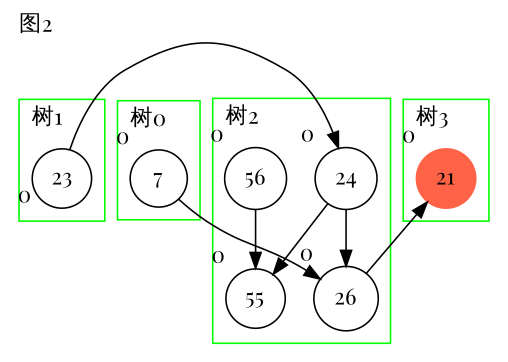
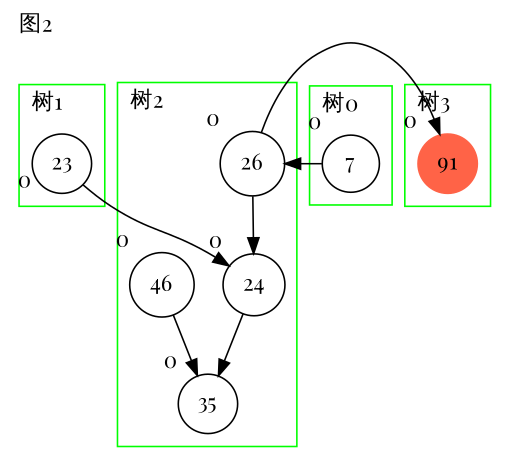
node "56 0": label "56 0" -> "46 0"
node "21 0": label "21 0" -> "91 0"
edge "24 0" -> "26 0": reversed
node "55 0": label "55 0" -> "35 0"
